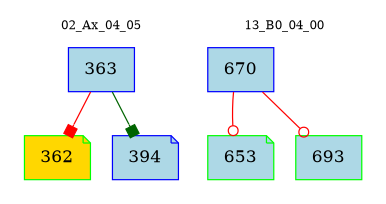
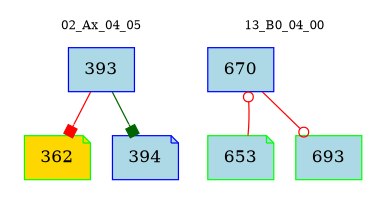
node "363": label "363" -> "393"
edge "670" -> "653": reversed
